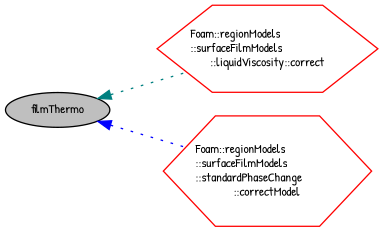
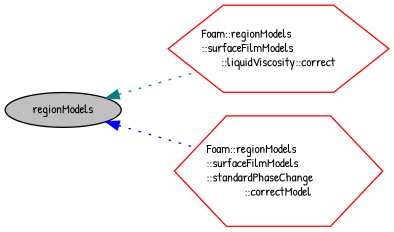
node "filmThermo": label "filmThermo" -> "regionModels"
